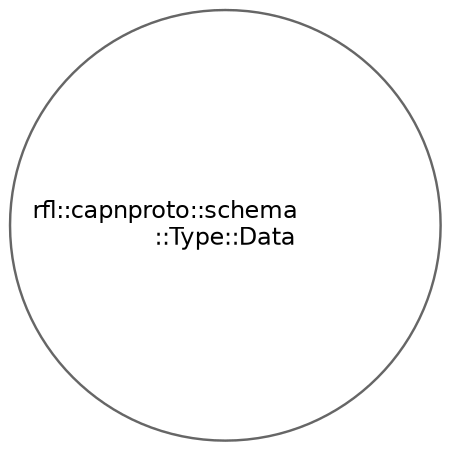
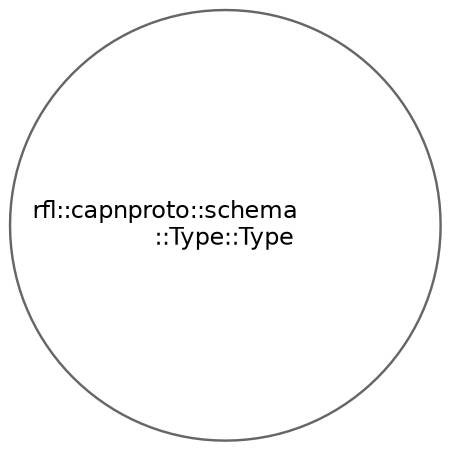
node "rfl::capnproto::schema ::Type::Data": label "rfl::capnproto::schema ::Type::Data" -> "rfl::capnproto::schema ::Type::Type"
